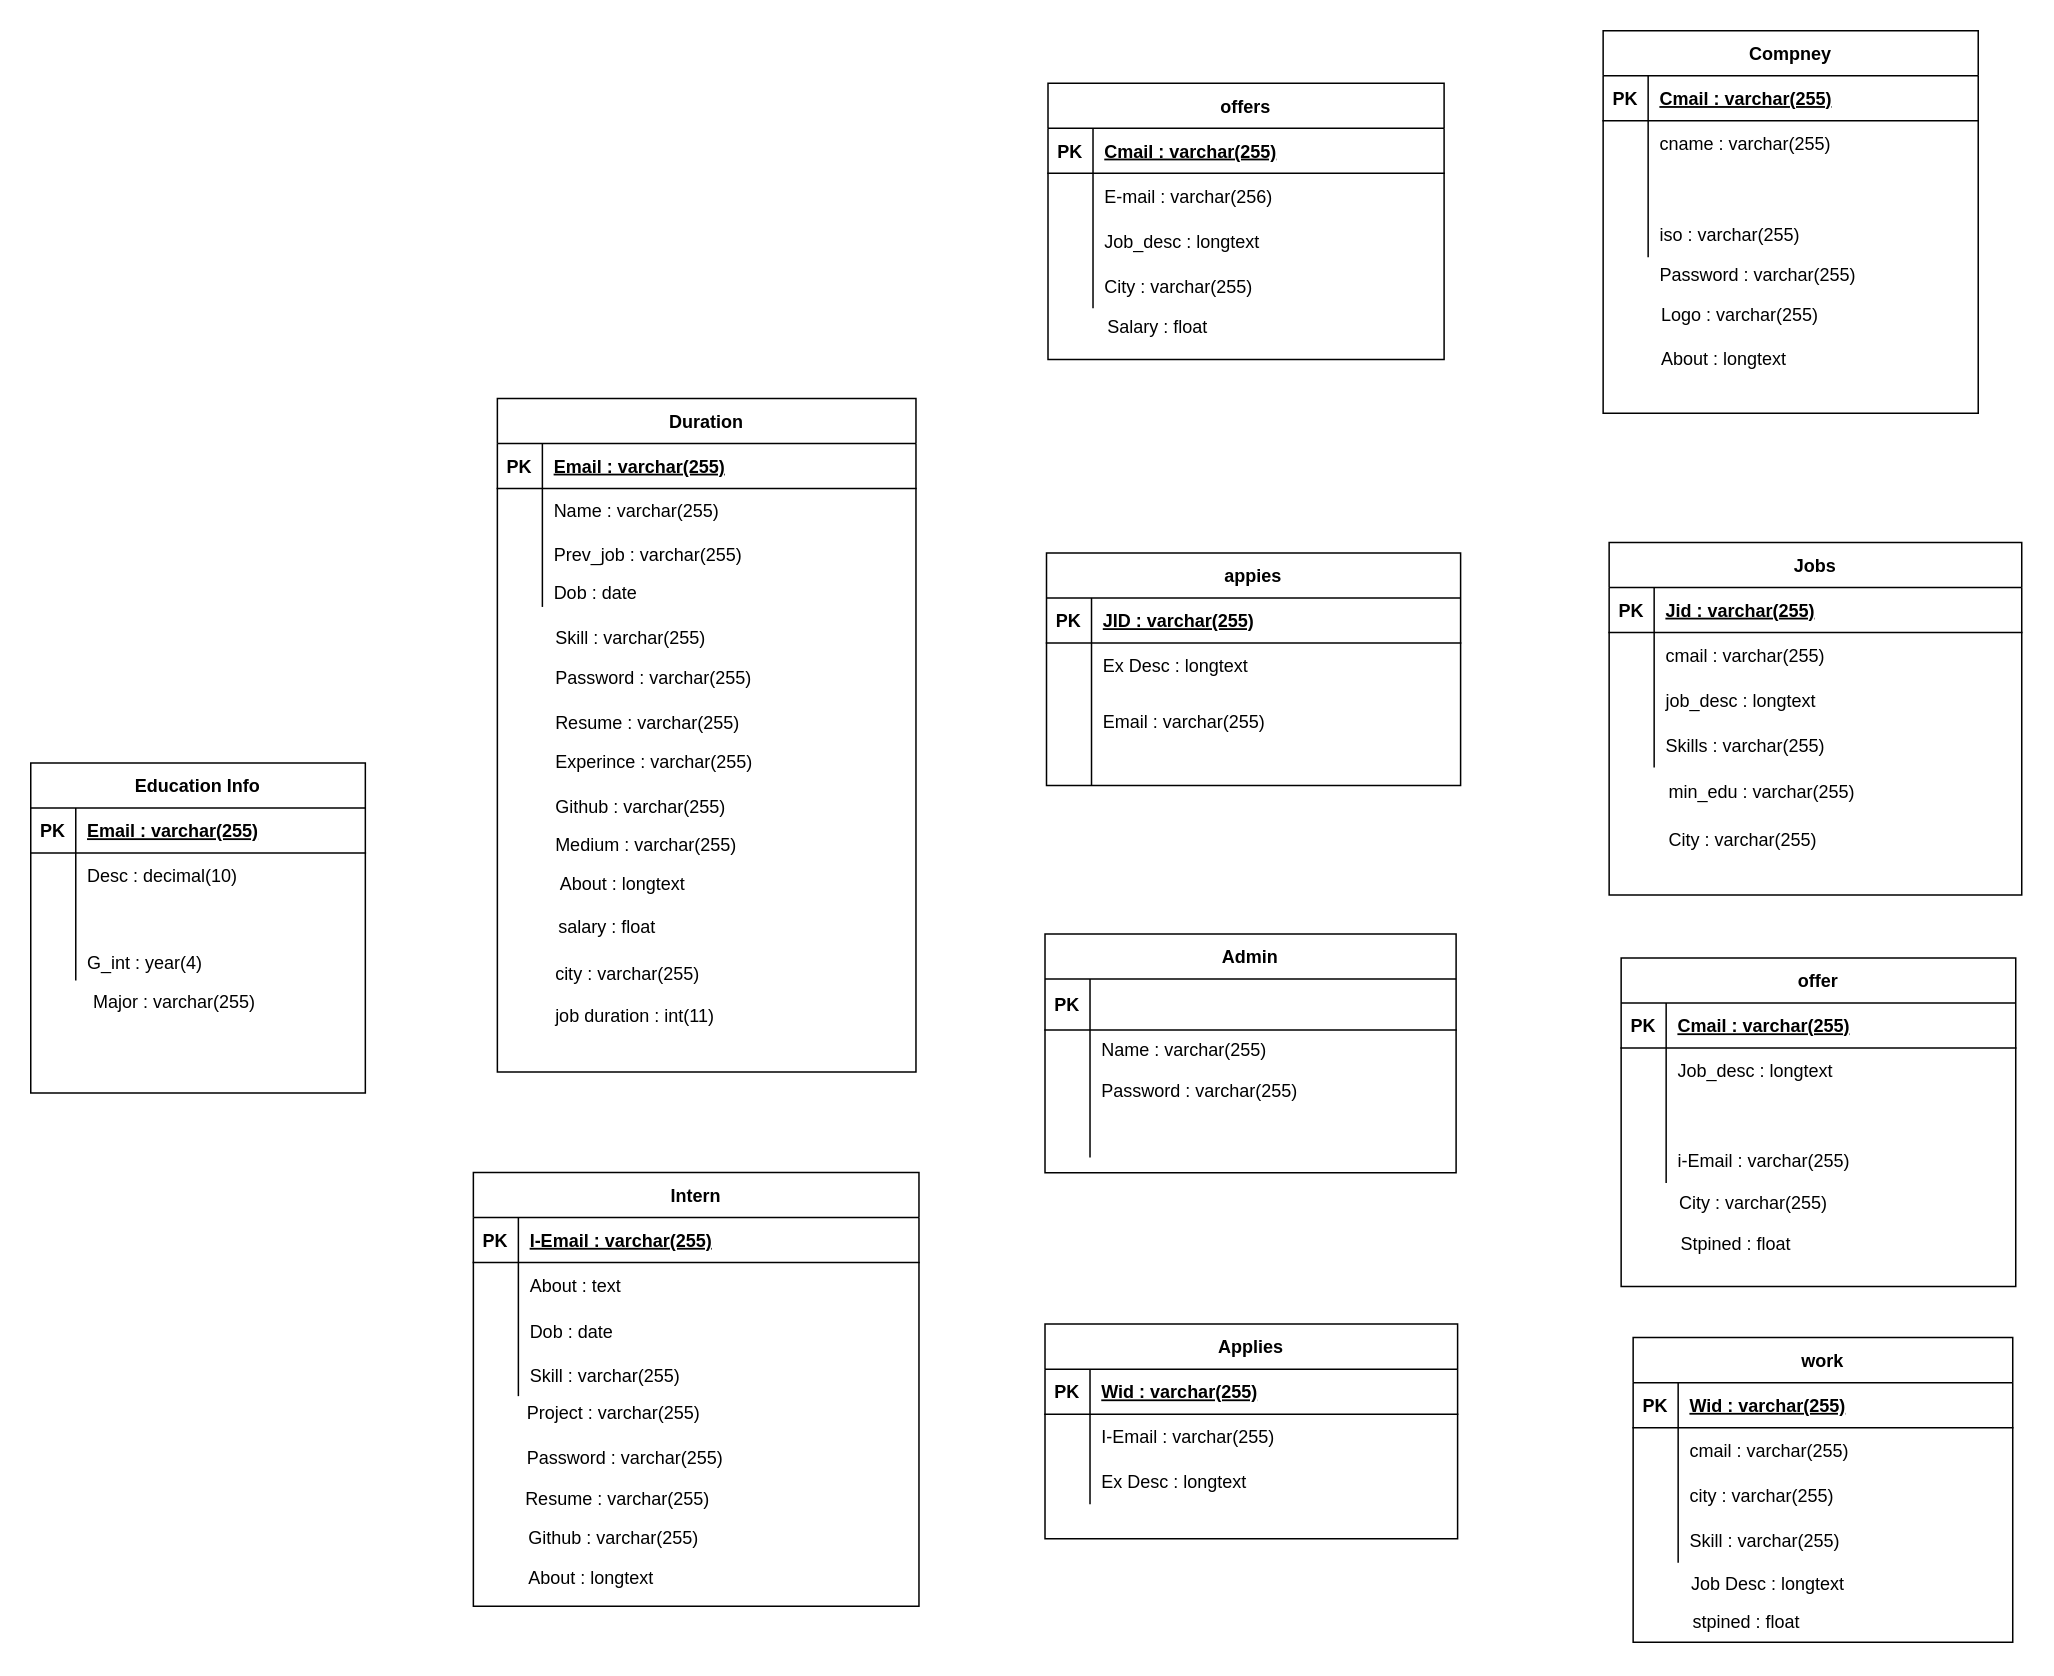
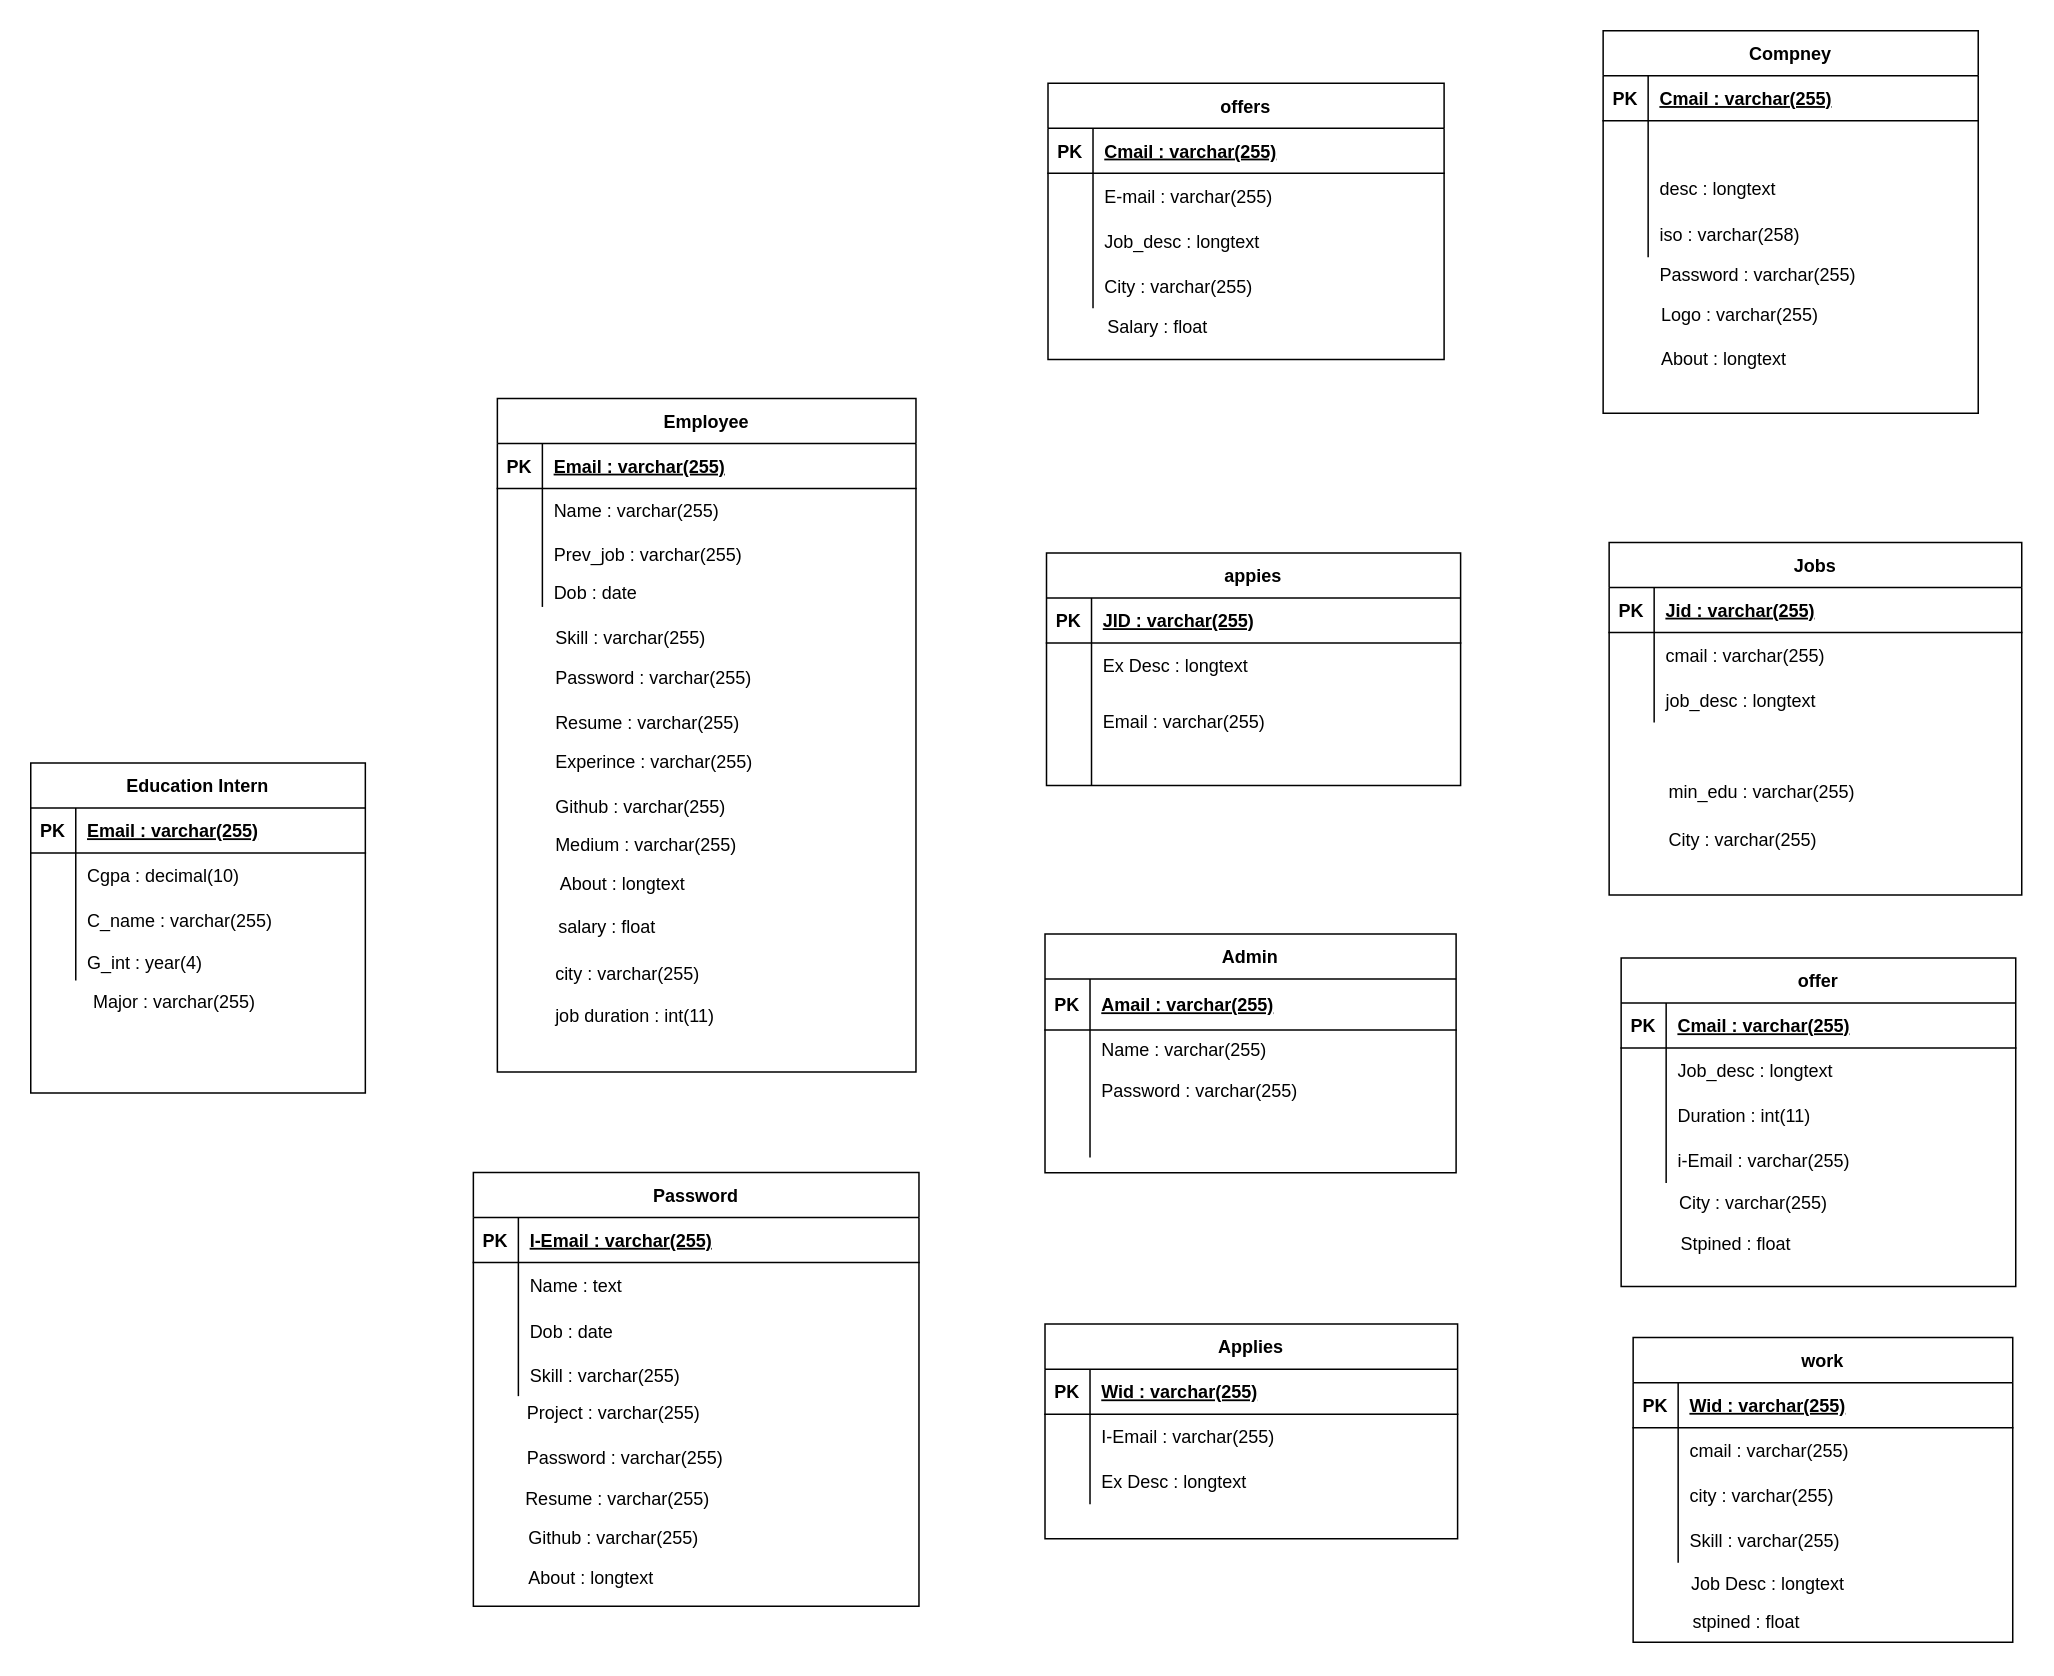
node "cname : varchar(255)": removed
node "desc : longtext": added
node "E-mail : varchar(256)": label "E-mail : varchar(256)" -> "E-mail : varchar(255)"
node "iso : varchar(255)": label "iso : varchar(255)" -> "iso : varchar(258)"
node "Duration": label "Duration" -> "Employee"
node "Skills : varchar(255)": removed
node "Education Info": label "Education Info" -> "Education Intern"
node "Desc : decimal(10)": label "Desc : decimal(10)" -> "Cgpa : decimal(10)"
node "C_name : varchar(255)": added
node "Amail : varchar(255)": added
node "Duration : int(11)": added
node "Intern": label "Intern" -> "Password"
node "About : text": label "About : text" -> "Name : text"
